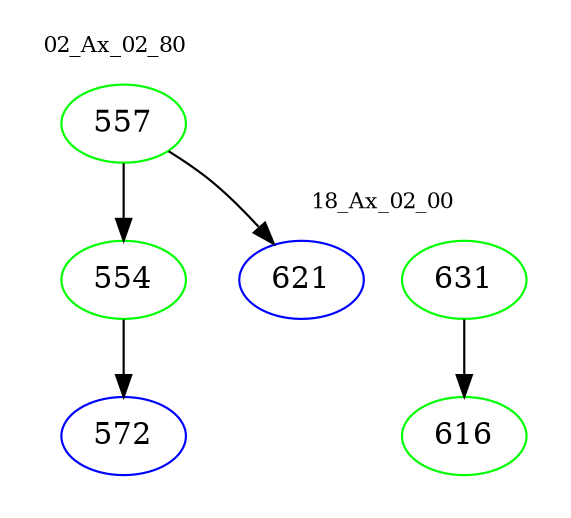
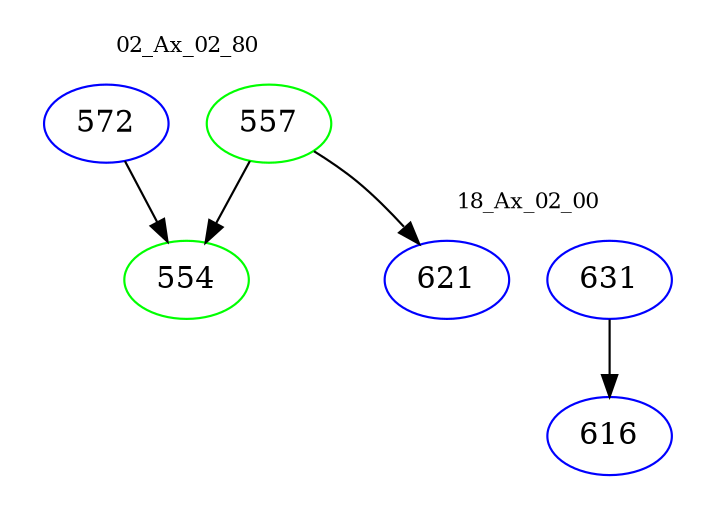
node "631": color green -> blue
edge "554" -> "572": reversed
node "616": color green -> blue
